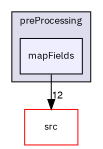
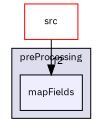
edge "mapFields" -> "src": reversed
